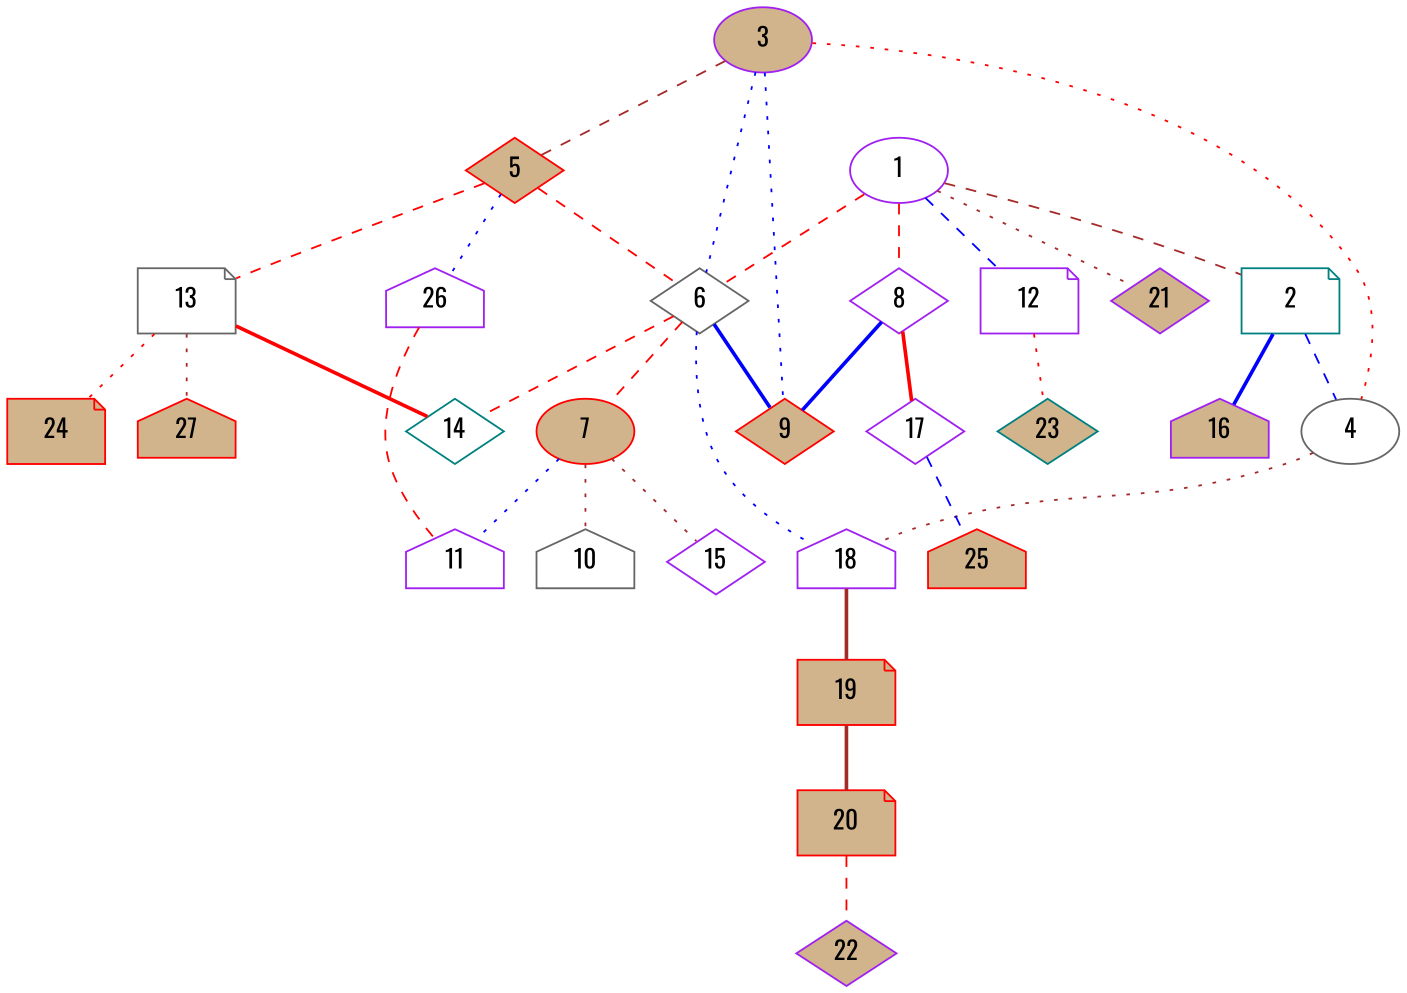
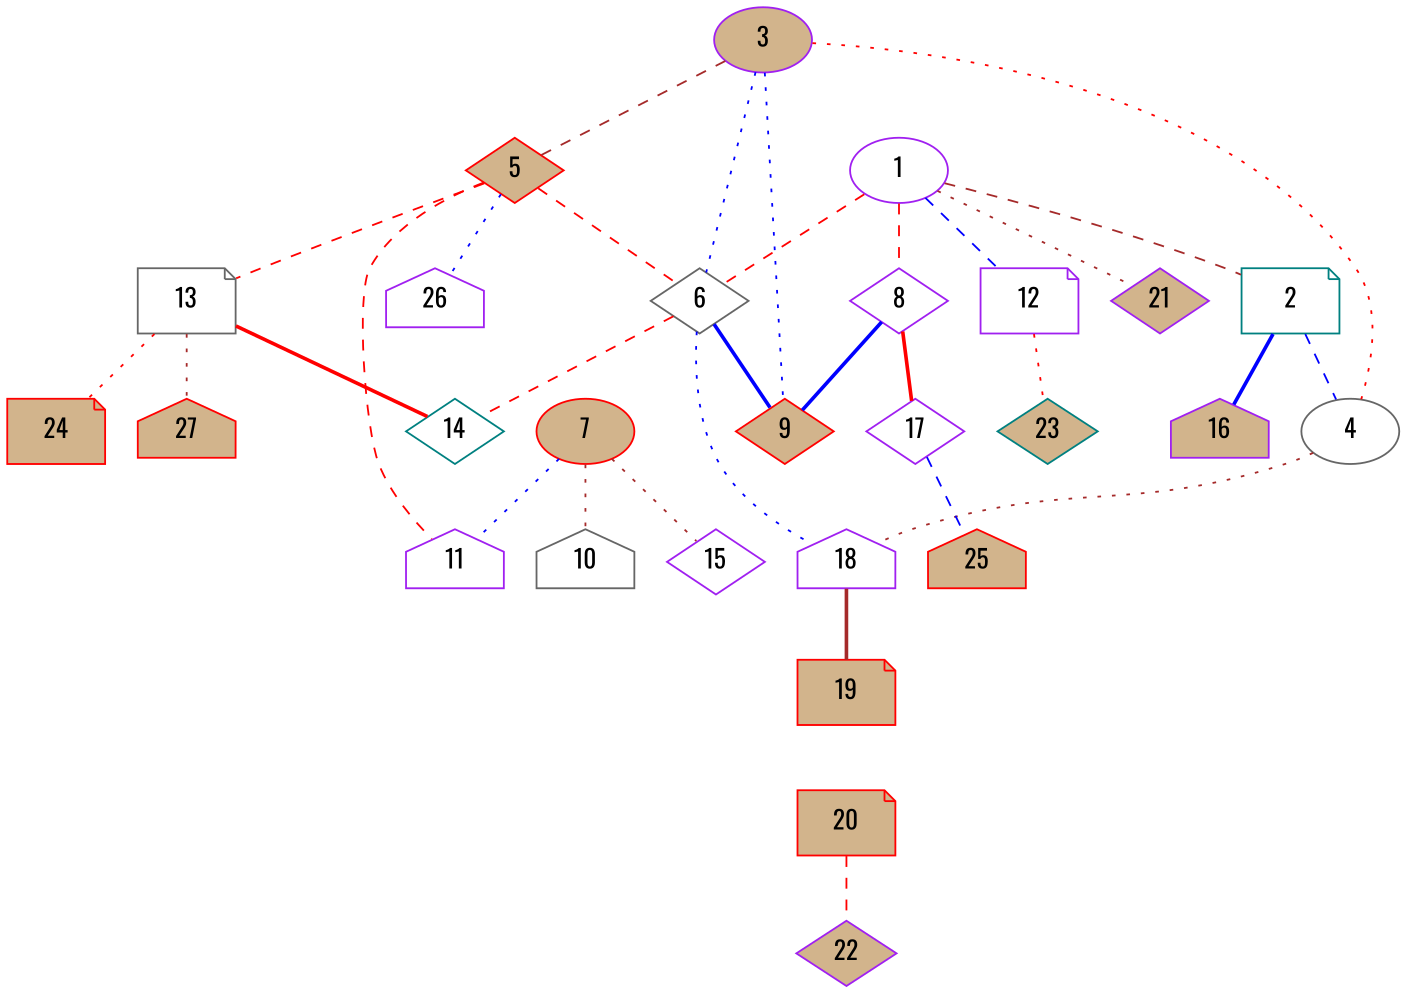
edge "6" -- "7": removed
edge "26" -- "11": now "5" -- "11"
edge "19" -- "20": removed
